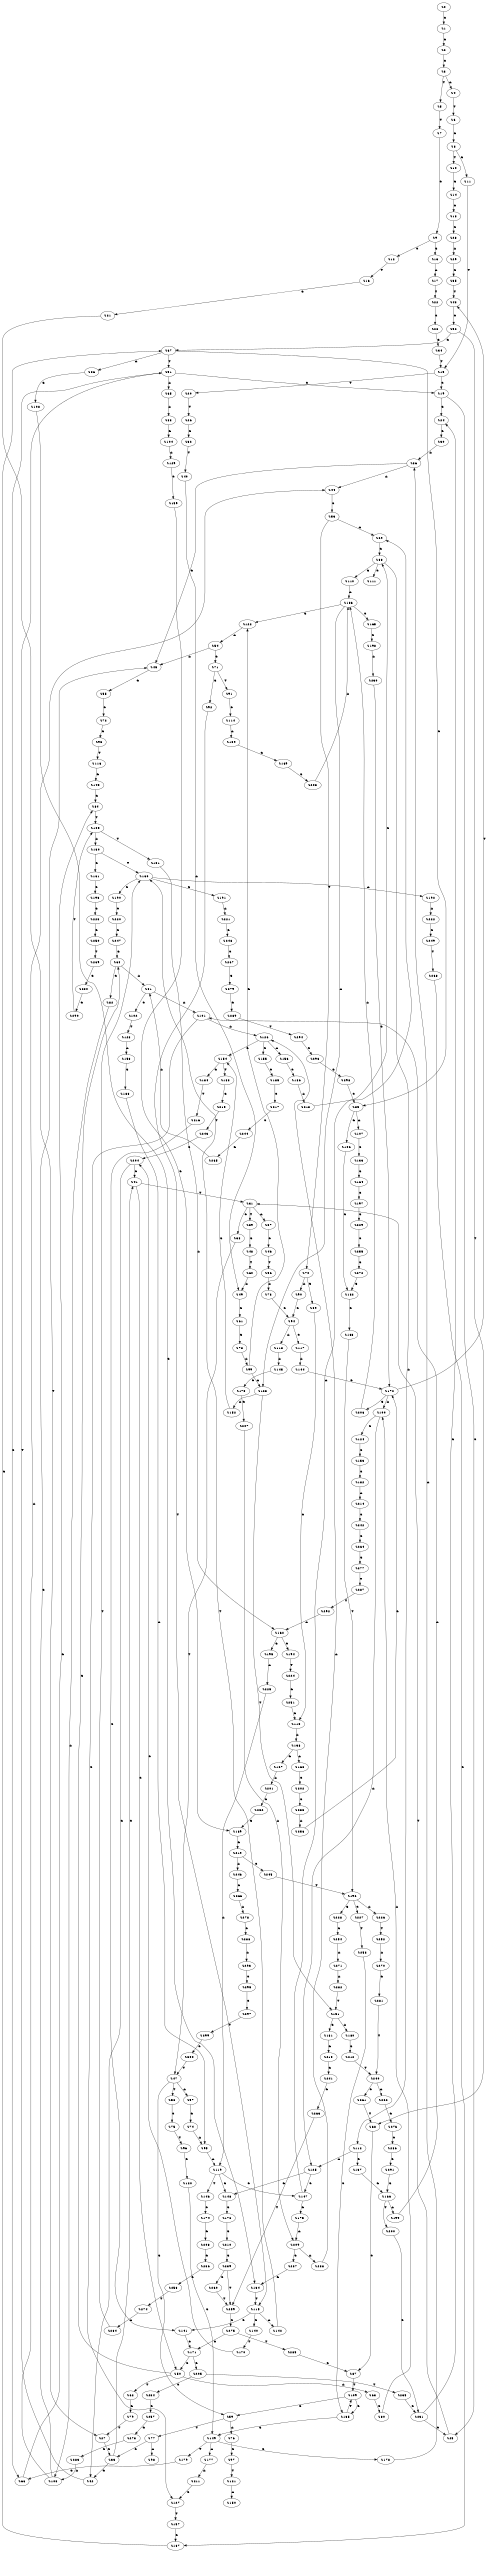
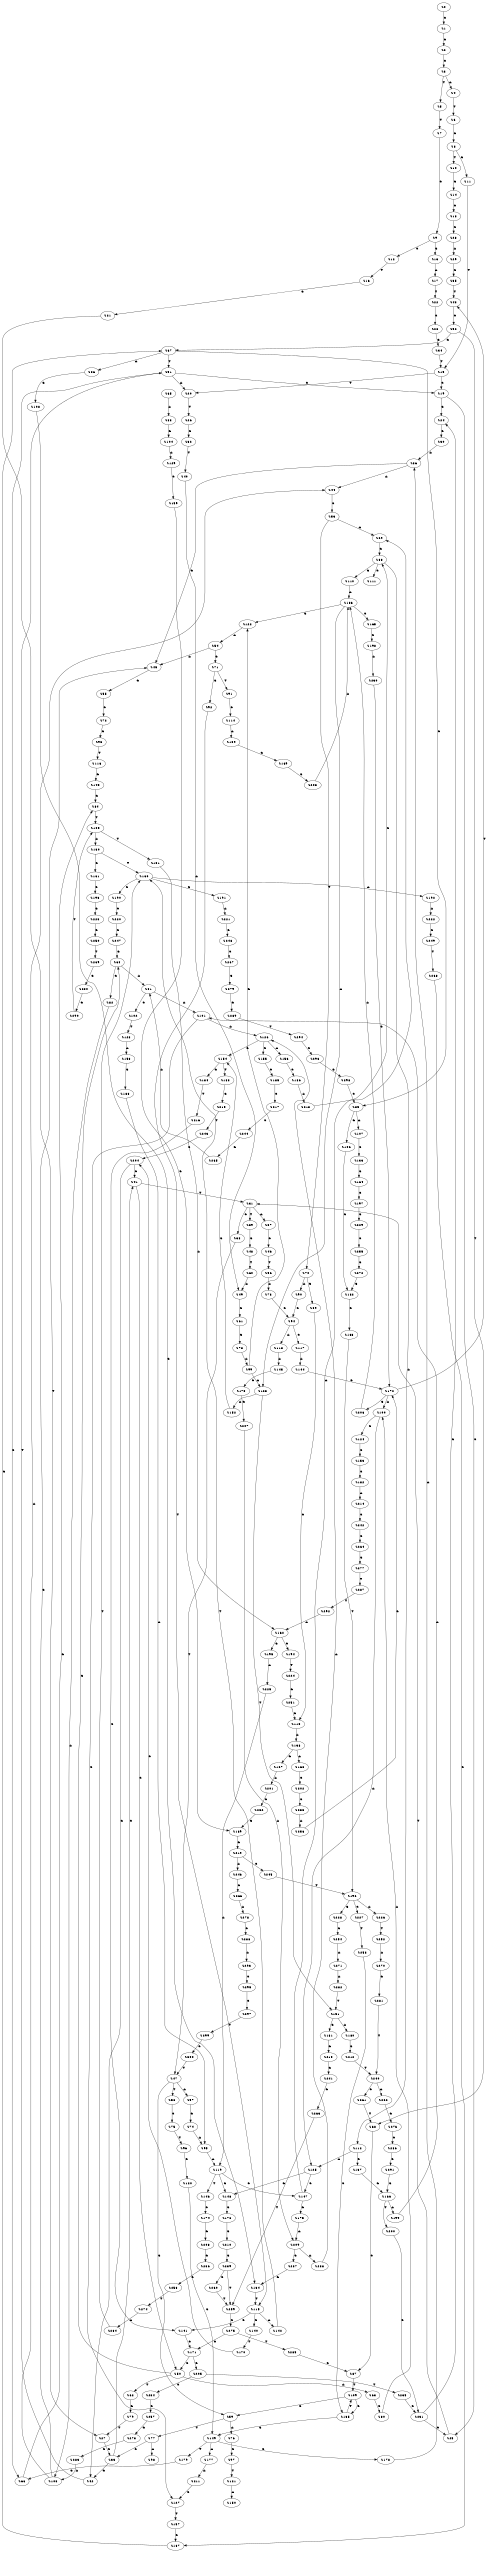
edge "S51" -> "S65": now "S51" -> "S20"
